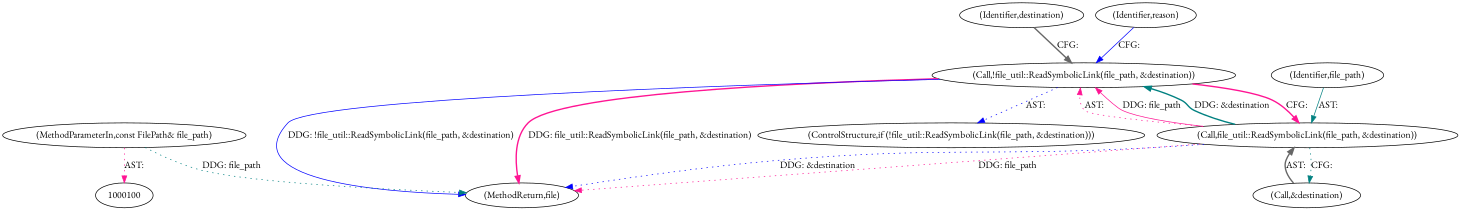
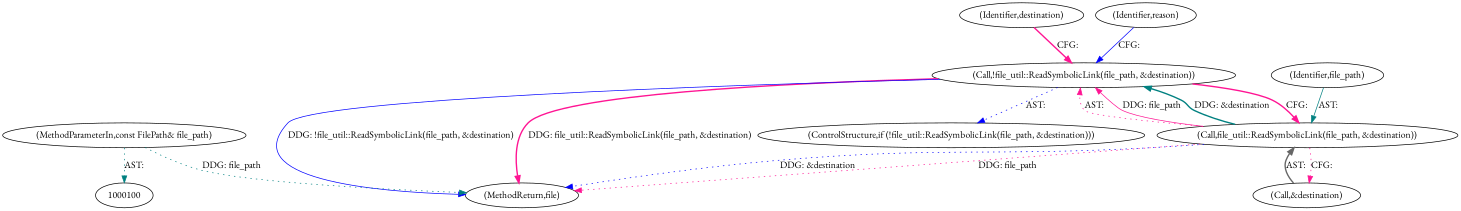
edge "(Identifier,destination)" -> "(Call,!file_util::ReadSymbolicLink(file_path, &destination))": color gray40 -> deeppink
edge "(MethodParameterIn,const FilePath& file_path)" -> "1000100": color deeppink -> teal
edge "(Call,file_util::ReadSymbolicLink(file_path, &destination))" -> "(Call,&destination)": color teal -> deeppink
